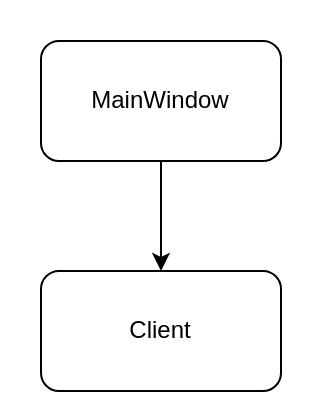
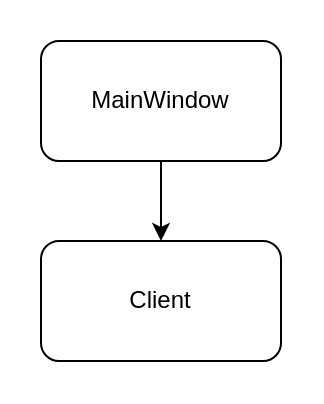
node "Client": moved (161, 331) -> (161, 301)
